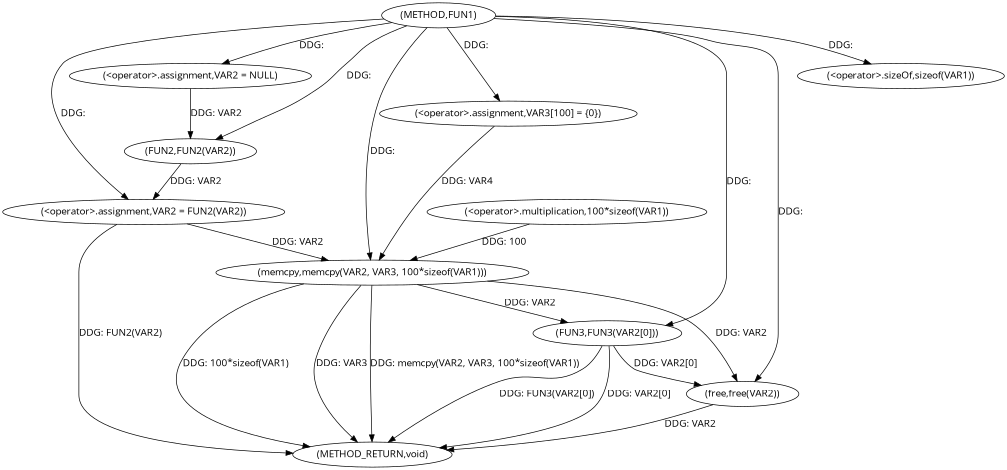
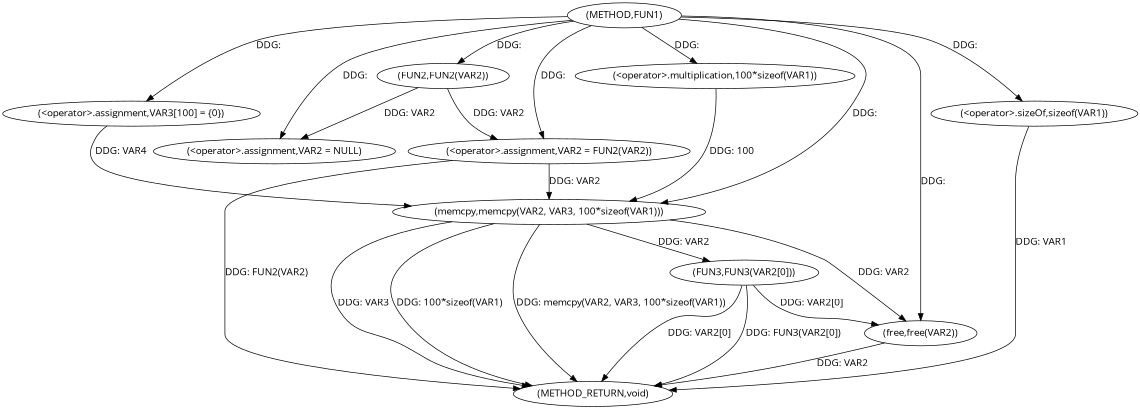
edge "(METHOD,FUN1)" -> "(FUN3,FUN3(VAR2[0]))": now "(METHOD,FUN1)" -> "(<operator>.multiplication,100*sizeof(VAR1))"
edge "(<operator>.assignment,VAR2 = NULL)" -> "(FUN2,FUN2(VAR2))": reversed
edge "(<operator>.sizeOf,sizeof(VAR1))" -> "(METHOD_RETURN,void)": added, label "DDG: VAR1"
